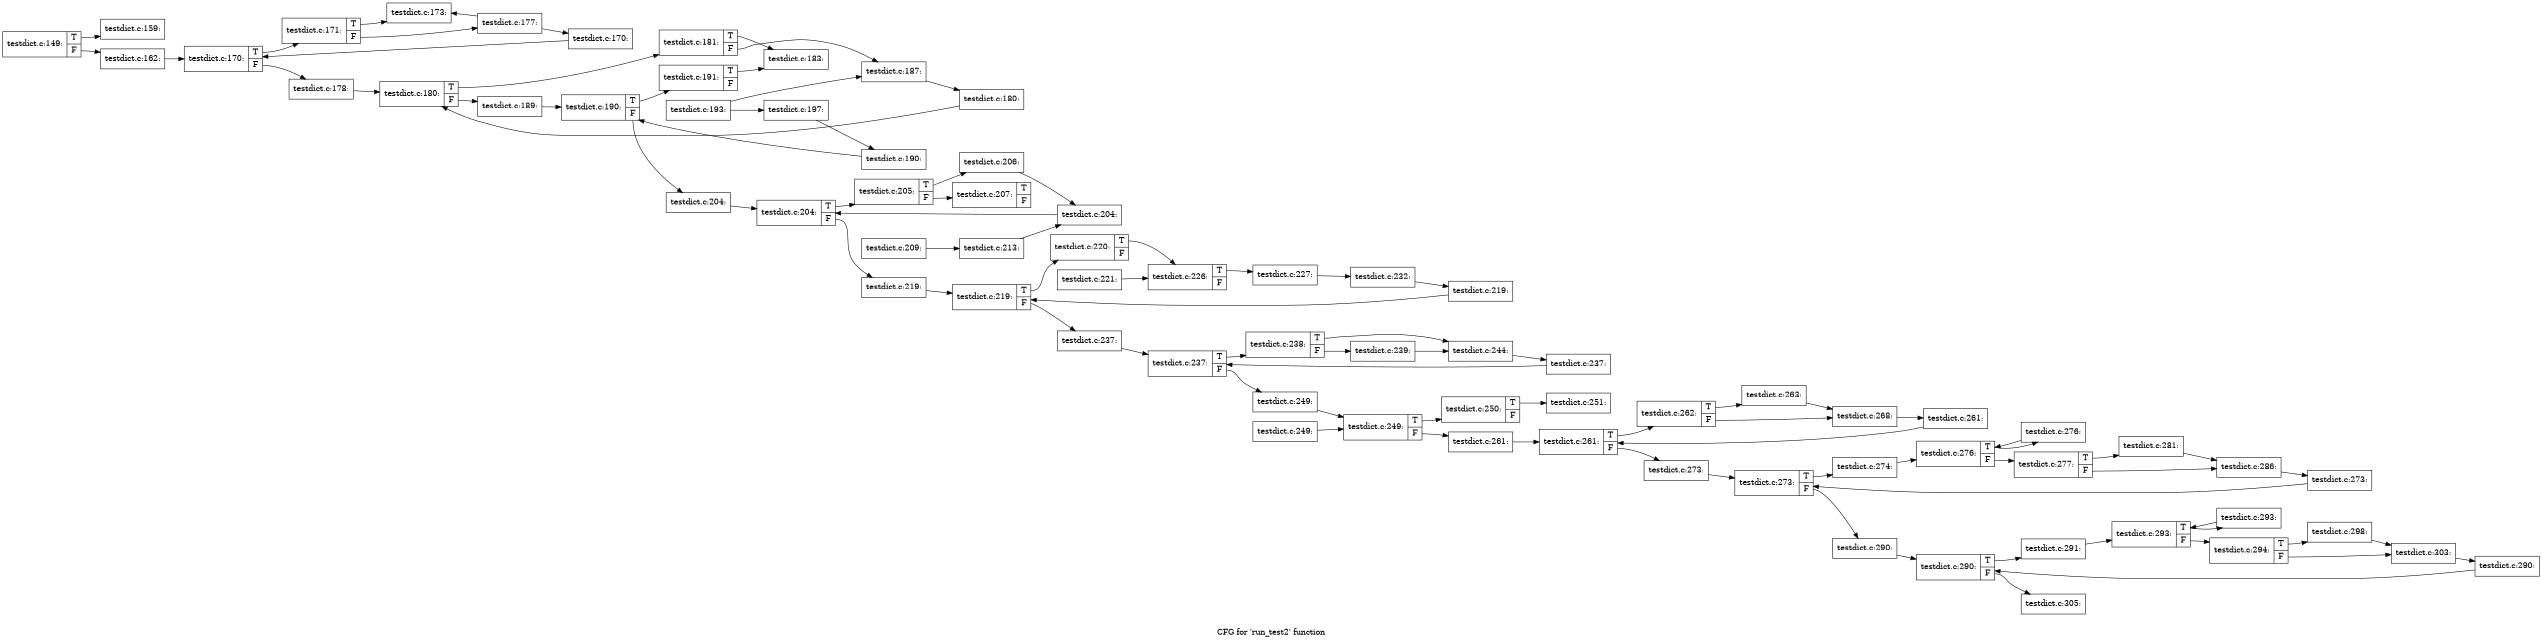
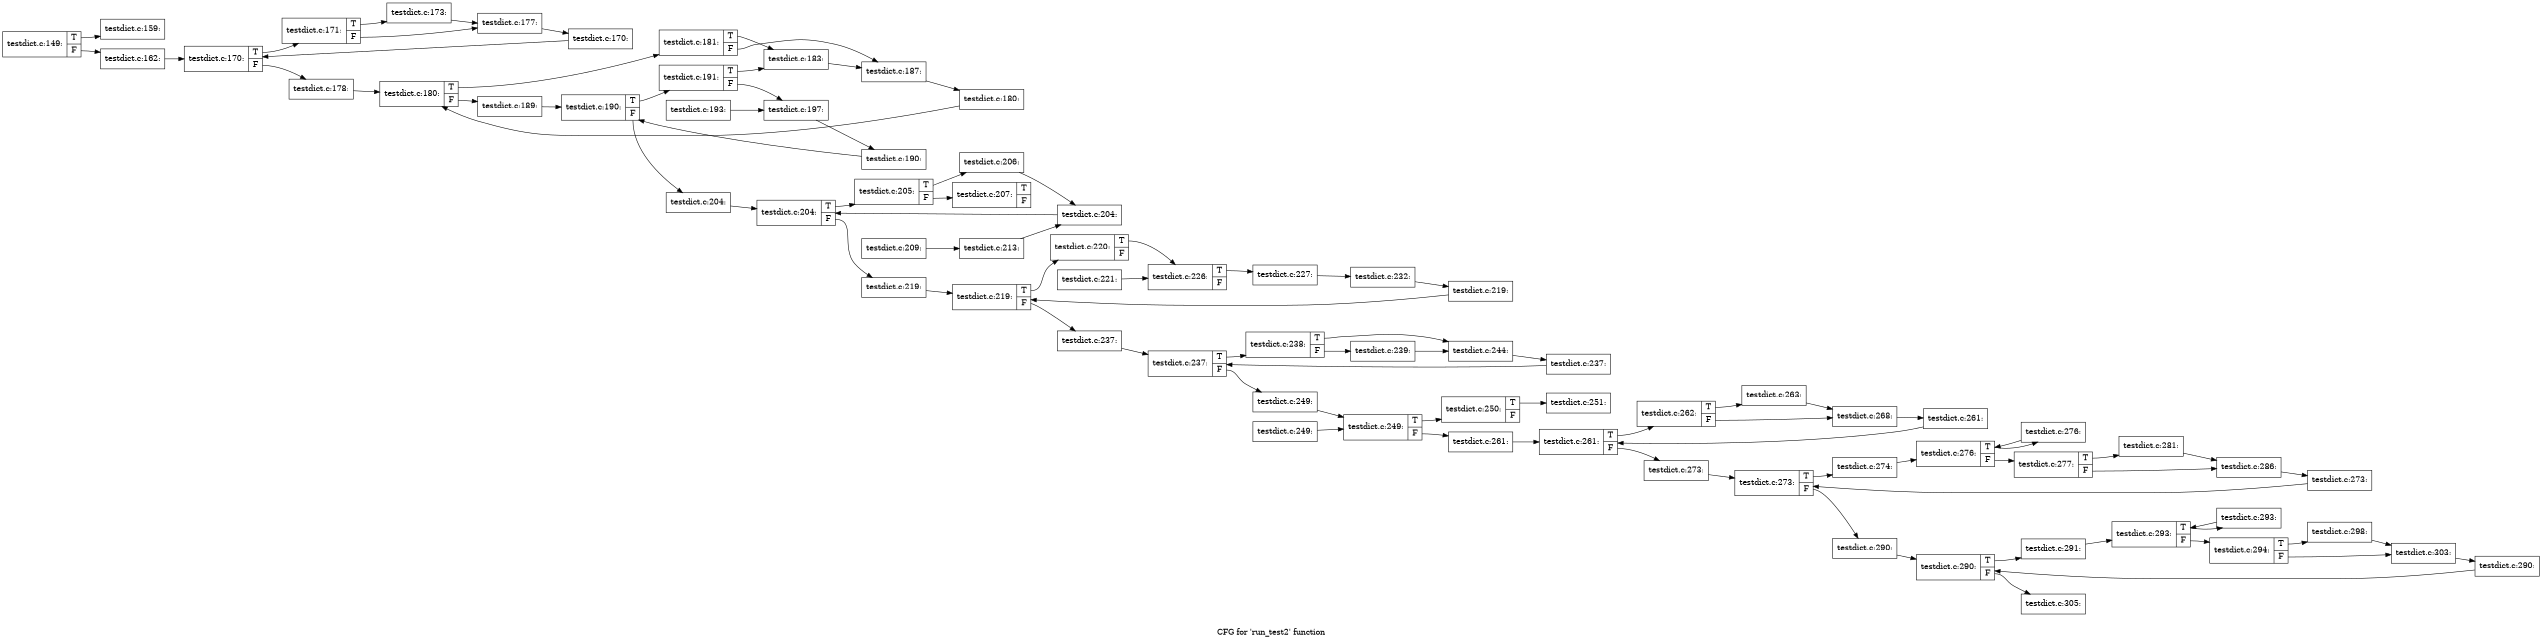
edge "testdict.c:177:" -> "testdict.c:173:": reversed
edge "testdict.c:191:" -> "testdict.c:197:": added
edge "testdict.c:193:" -> "testdict.c:187:": now "testdict.c:183:" -> "testdict.c:187:"
